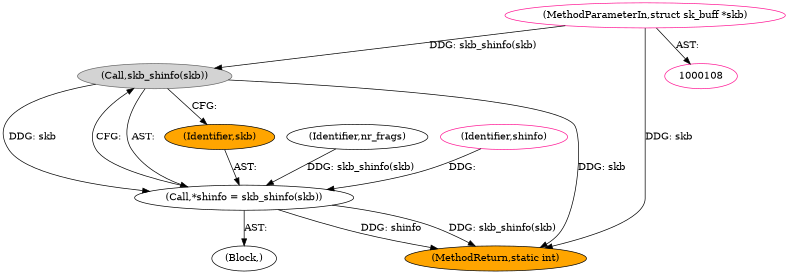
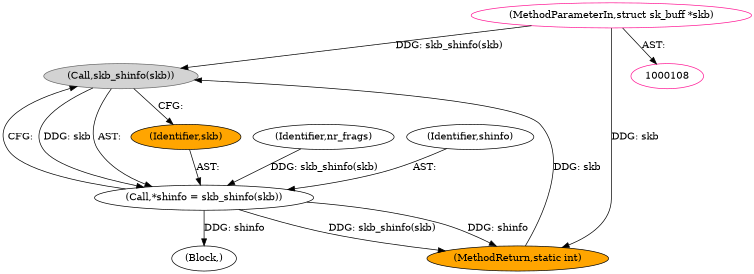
edge "(Call,skb_shinfo(skb))" -> "(MethodReturn,static int)": reversed
node "(Identifier,shinfo)": color deeppink -> black
edge "(Identifier,shinfo)" -> "(Call,*shinfo = skb_shinfo(skb))": label "DDG: " -> "AST: "
edge "(Call,*shinfo = skb_shinfo(skb))" -> "(Block,)": label "AST: " -> "DDG: shinfo"
